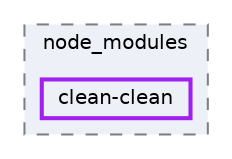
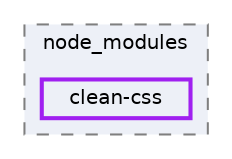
node "clean-clean": label "clean-clean" -> "clean-css"
